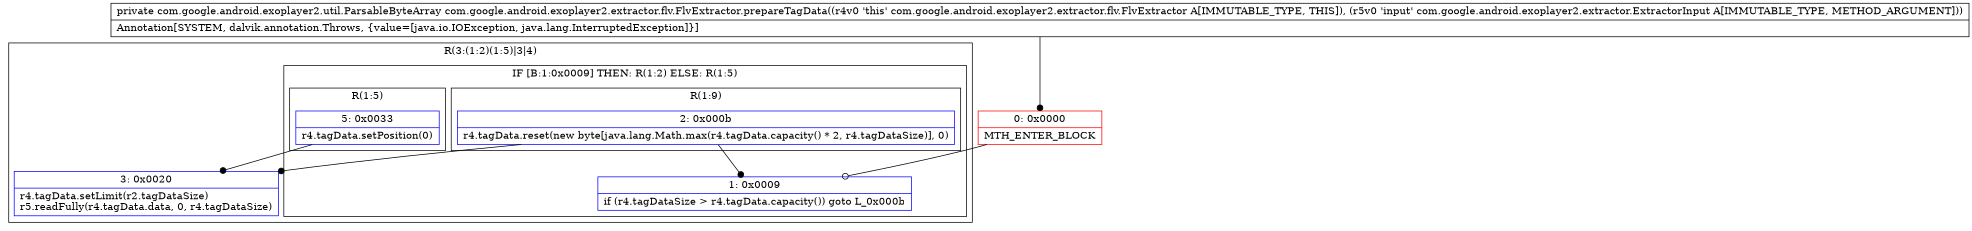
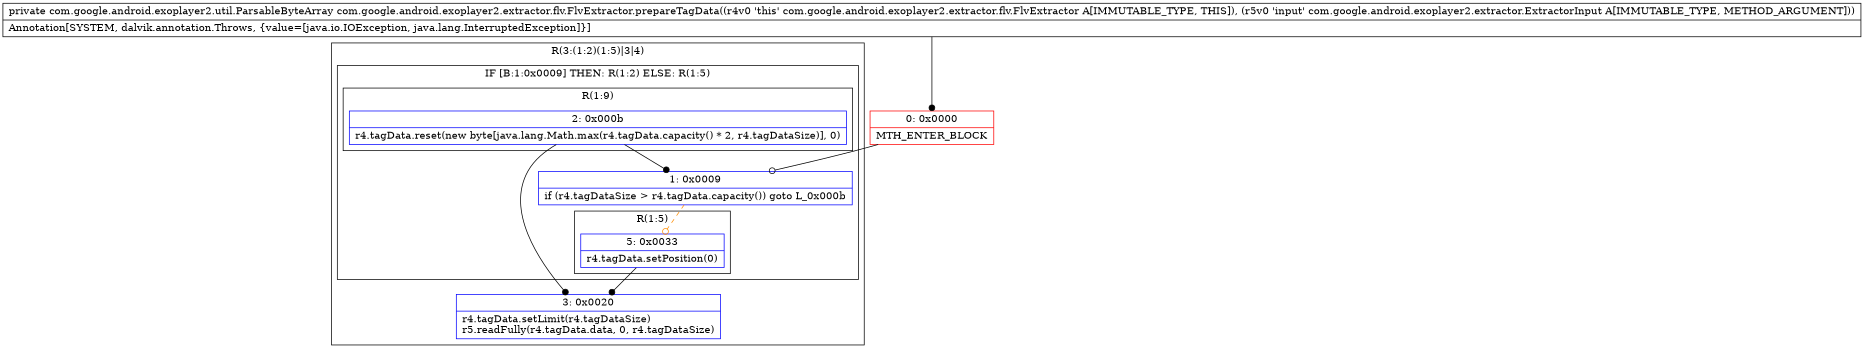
node "3: 0x0020": text "r4.tagData.setLimit(r2.tagDataSize)" -> "r4.tagData.setLimit(r4.tagDataSize)"
edge "1: 0x0009" -> "5: 0x0033": added
